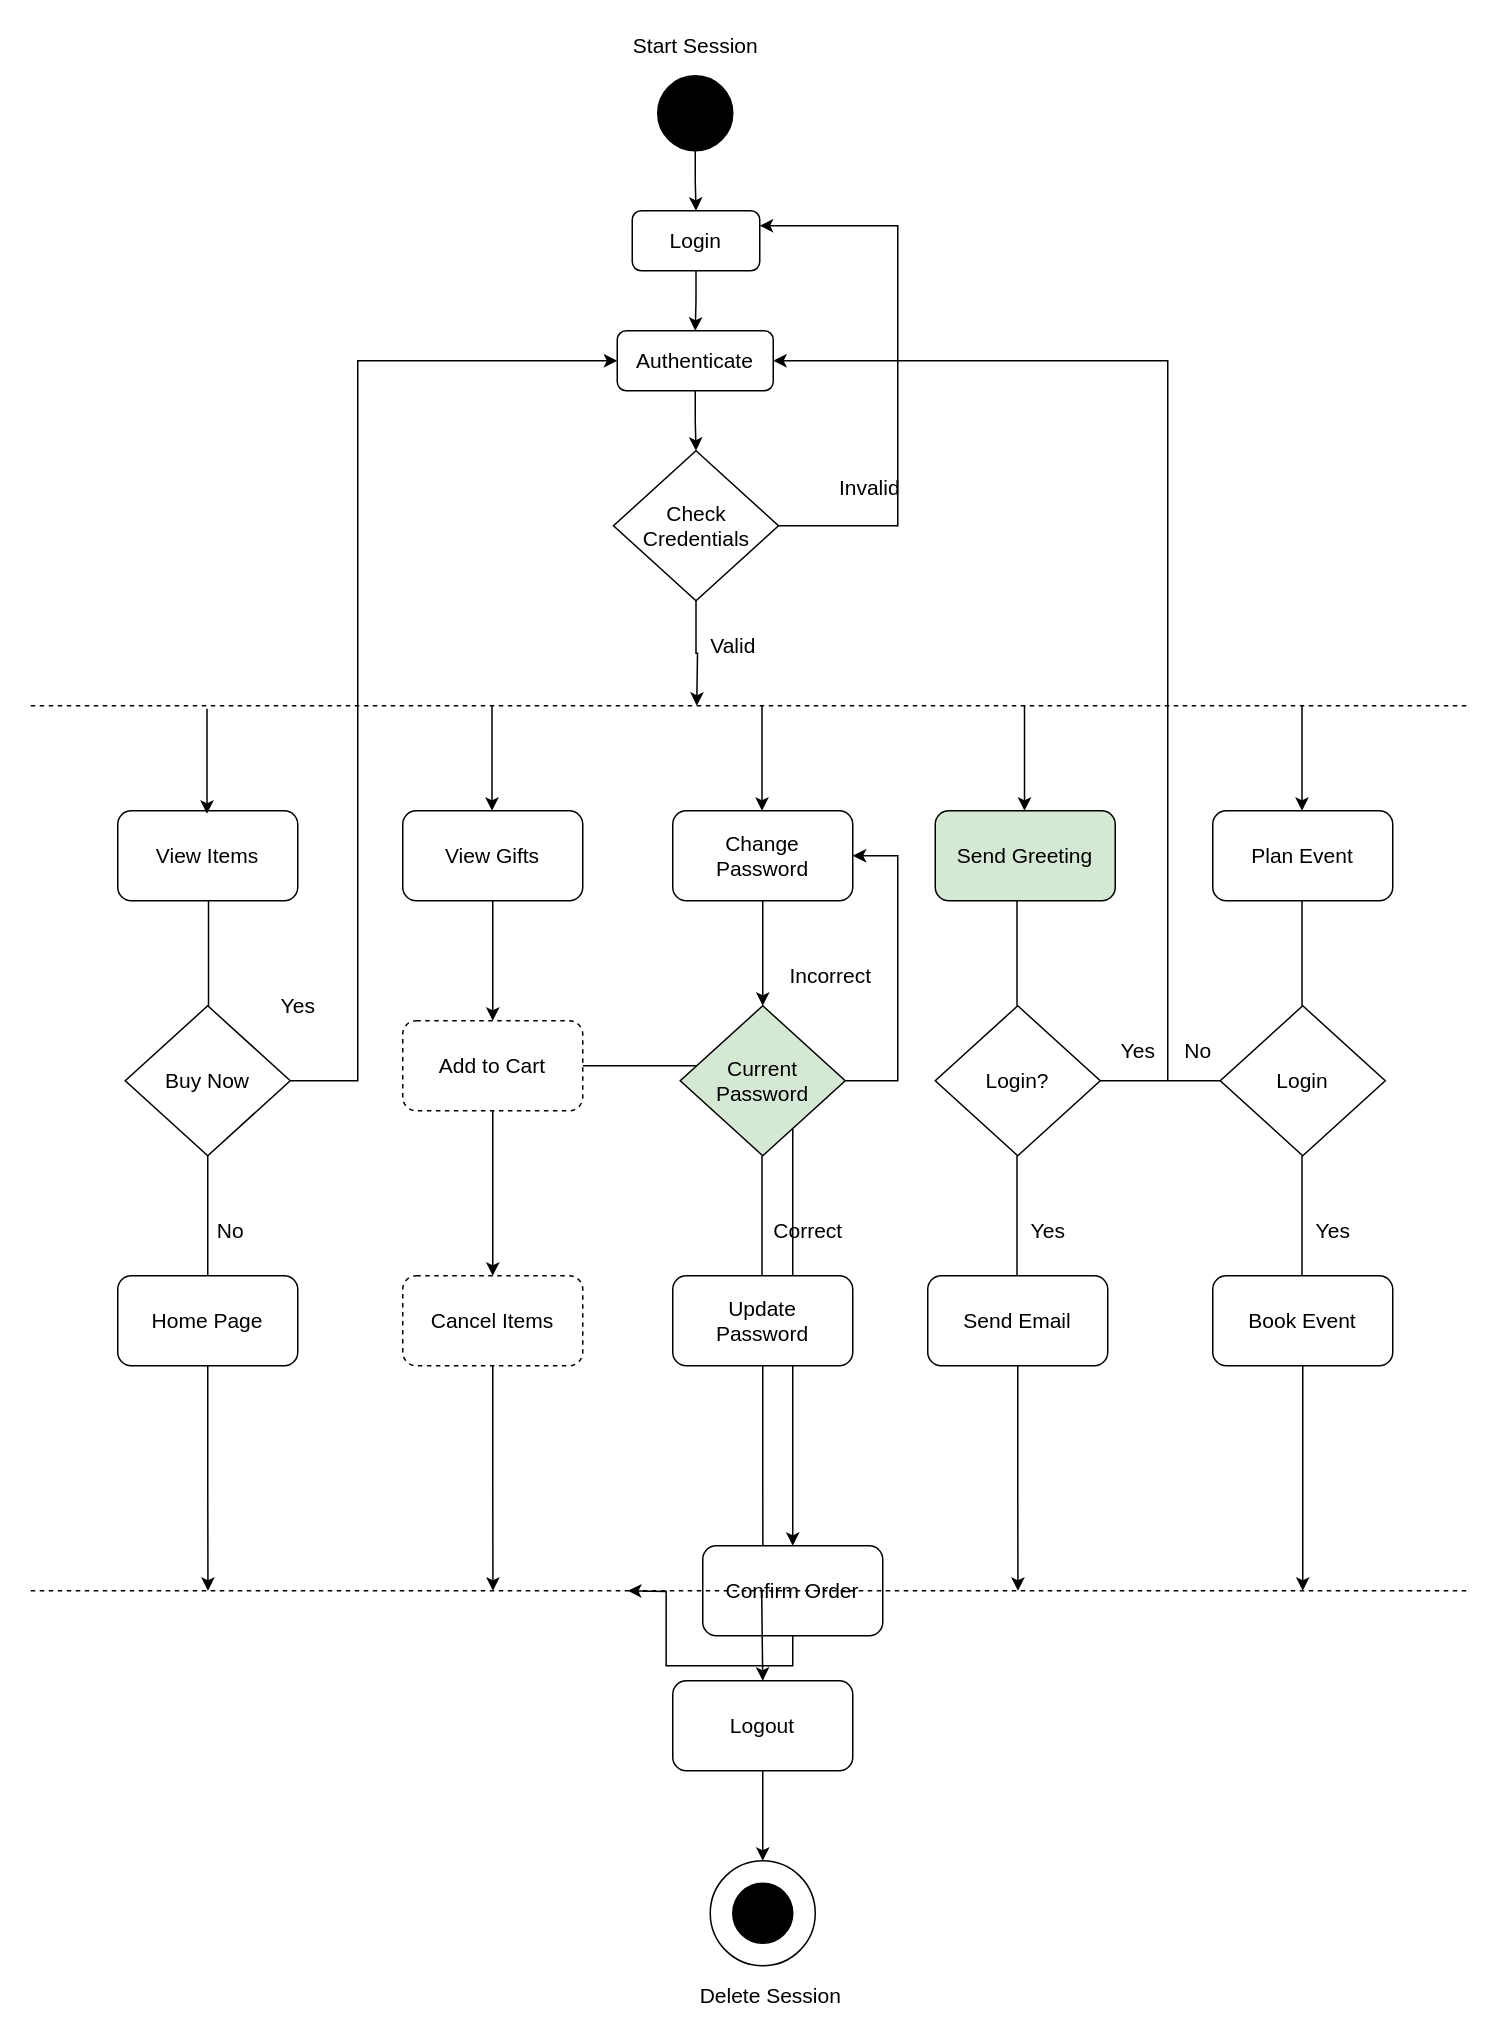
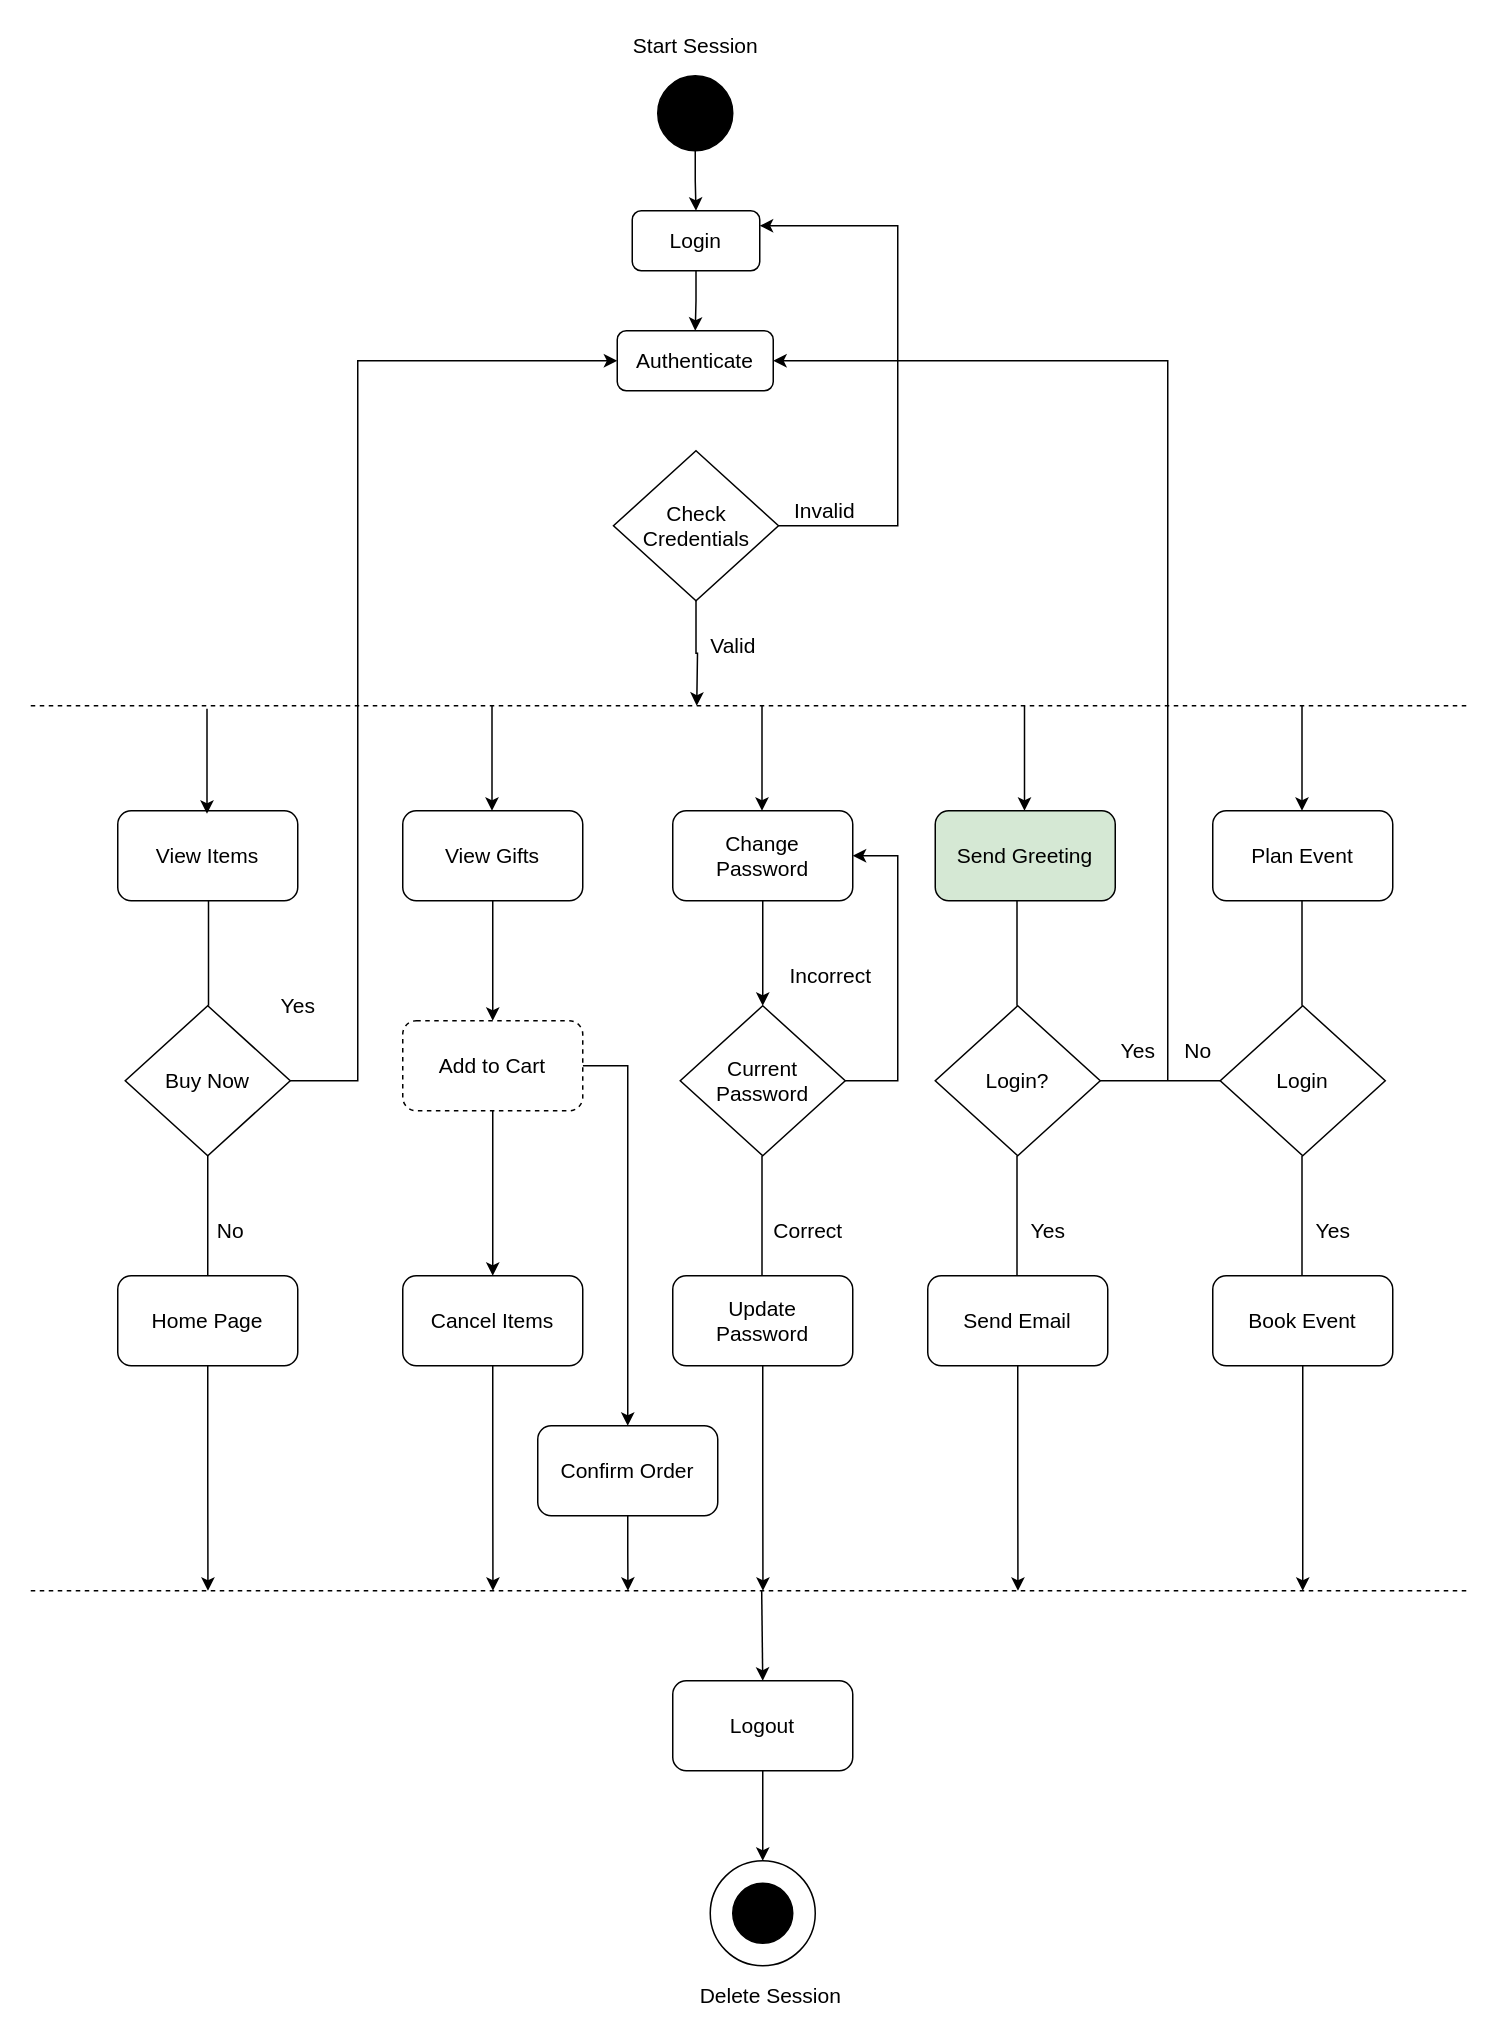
edge "Authenticate" -> "Check Credentials": removed
node "Invalid": moved (869, 488) -> (824, 511)
node "Current Password": fillcolor #d5e8d4 -> #ffffff
node "Cancel Items": style dashed -> solid
node "Confirm Order": moved (793, 1591) -> (628, 1471)
